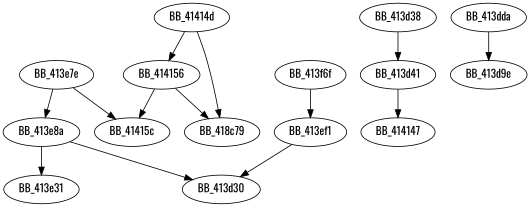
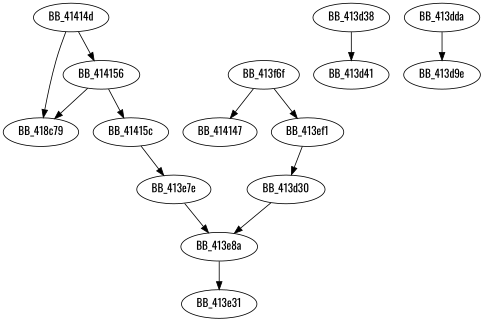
edge "BB_413d41" -> "BB_414147": now "BB_413f6f" -> "BB_414147"
edge "BB_413e7e" -> "BB_41415c": reversed
edge "BB_413e8a" -> "BB_413d30": reversed
